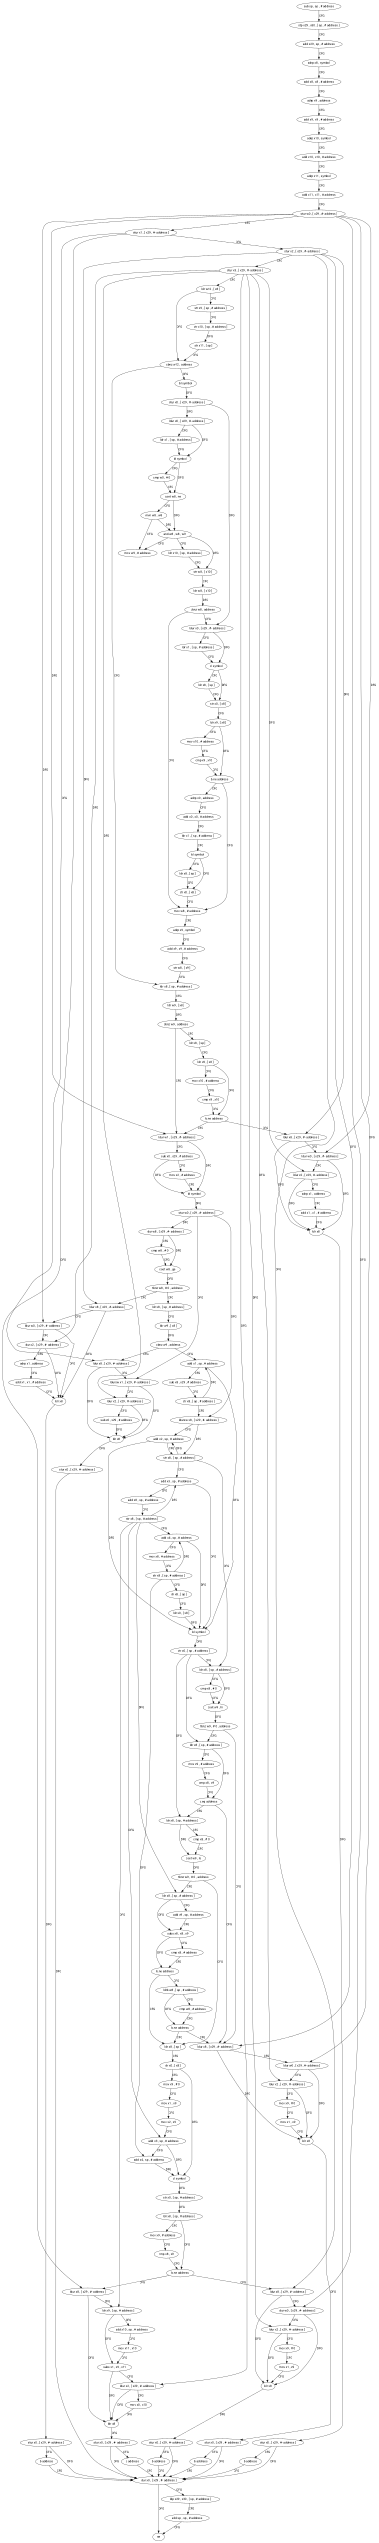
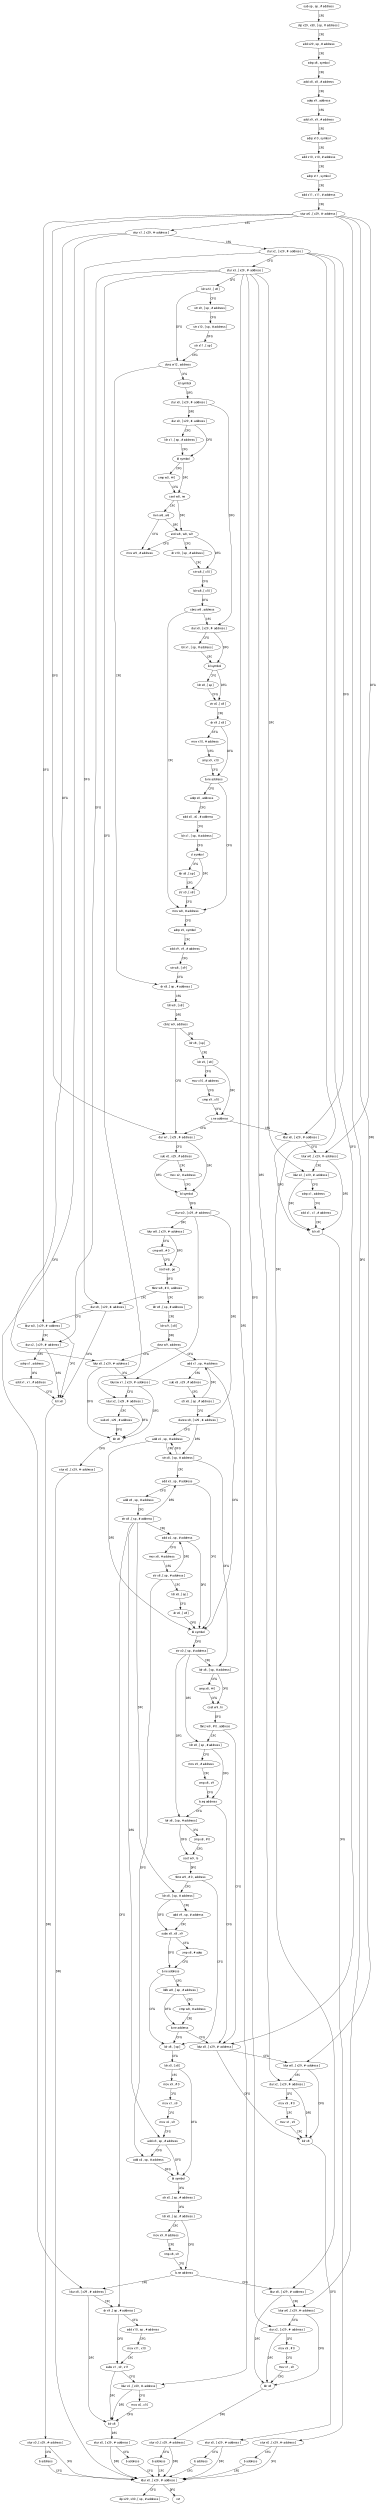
node "cmp x8 , # address": label "cmp x8 , # address" -> "cmp x8 , # adrp"
node "add sp , sp , # address": removed
